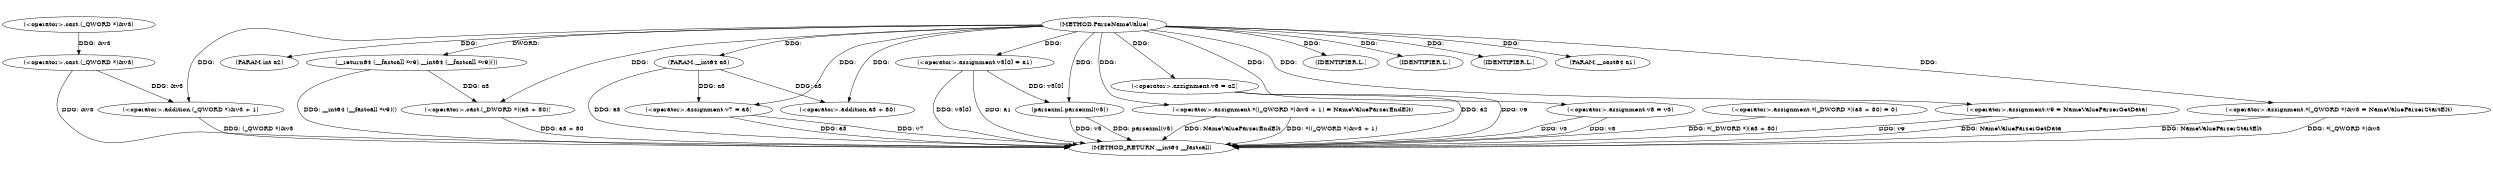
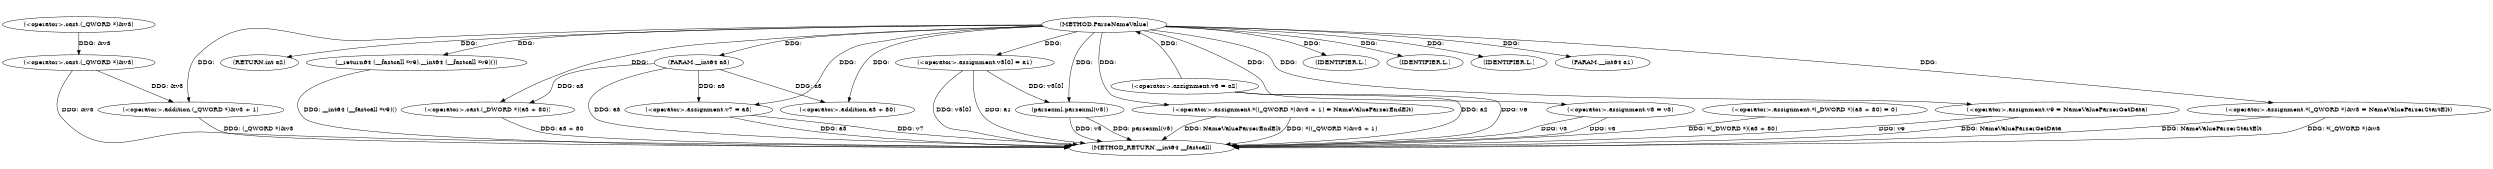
edge "(METHOD,ParseNameValue)" -> "(__return64 (__fastcall *v9),__int64 (__fastcall *v9)())": label "DWORD: " -> "DDG: "
edge "(METHOD,ParseNameValue)" -> "(<operator>.assignment,v6 = a2)": reversed
node "(PARAM,int a2)": label "(PARAM,int a2)" -> "(RETURN,int a2)"
node "(PARAM,__cast64 a1)": label "(PARAM,__cast64 a1)" -> "(PARAM,__int64 a1)"
edge "(__return64 (__fastcall *v9),__int64 (__fastcall *v9)())" -> "(<operator>.cast,(_DWORD *)(a3 + 80))": now "(PARAM,__int64 a3)" -> "(<operator>.cast,(_DWORD *)(a3 + 80))"
